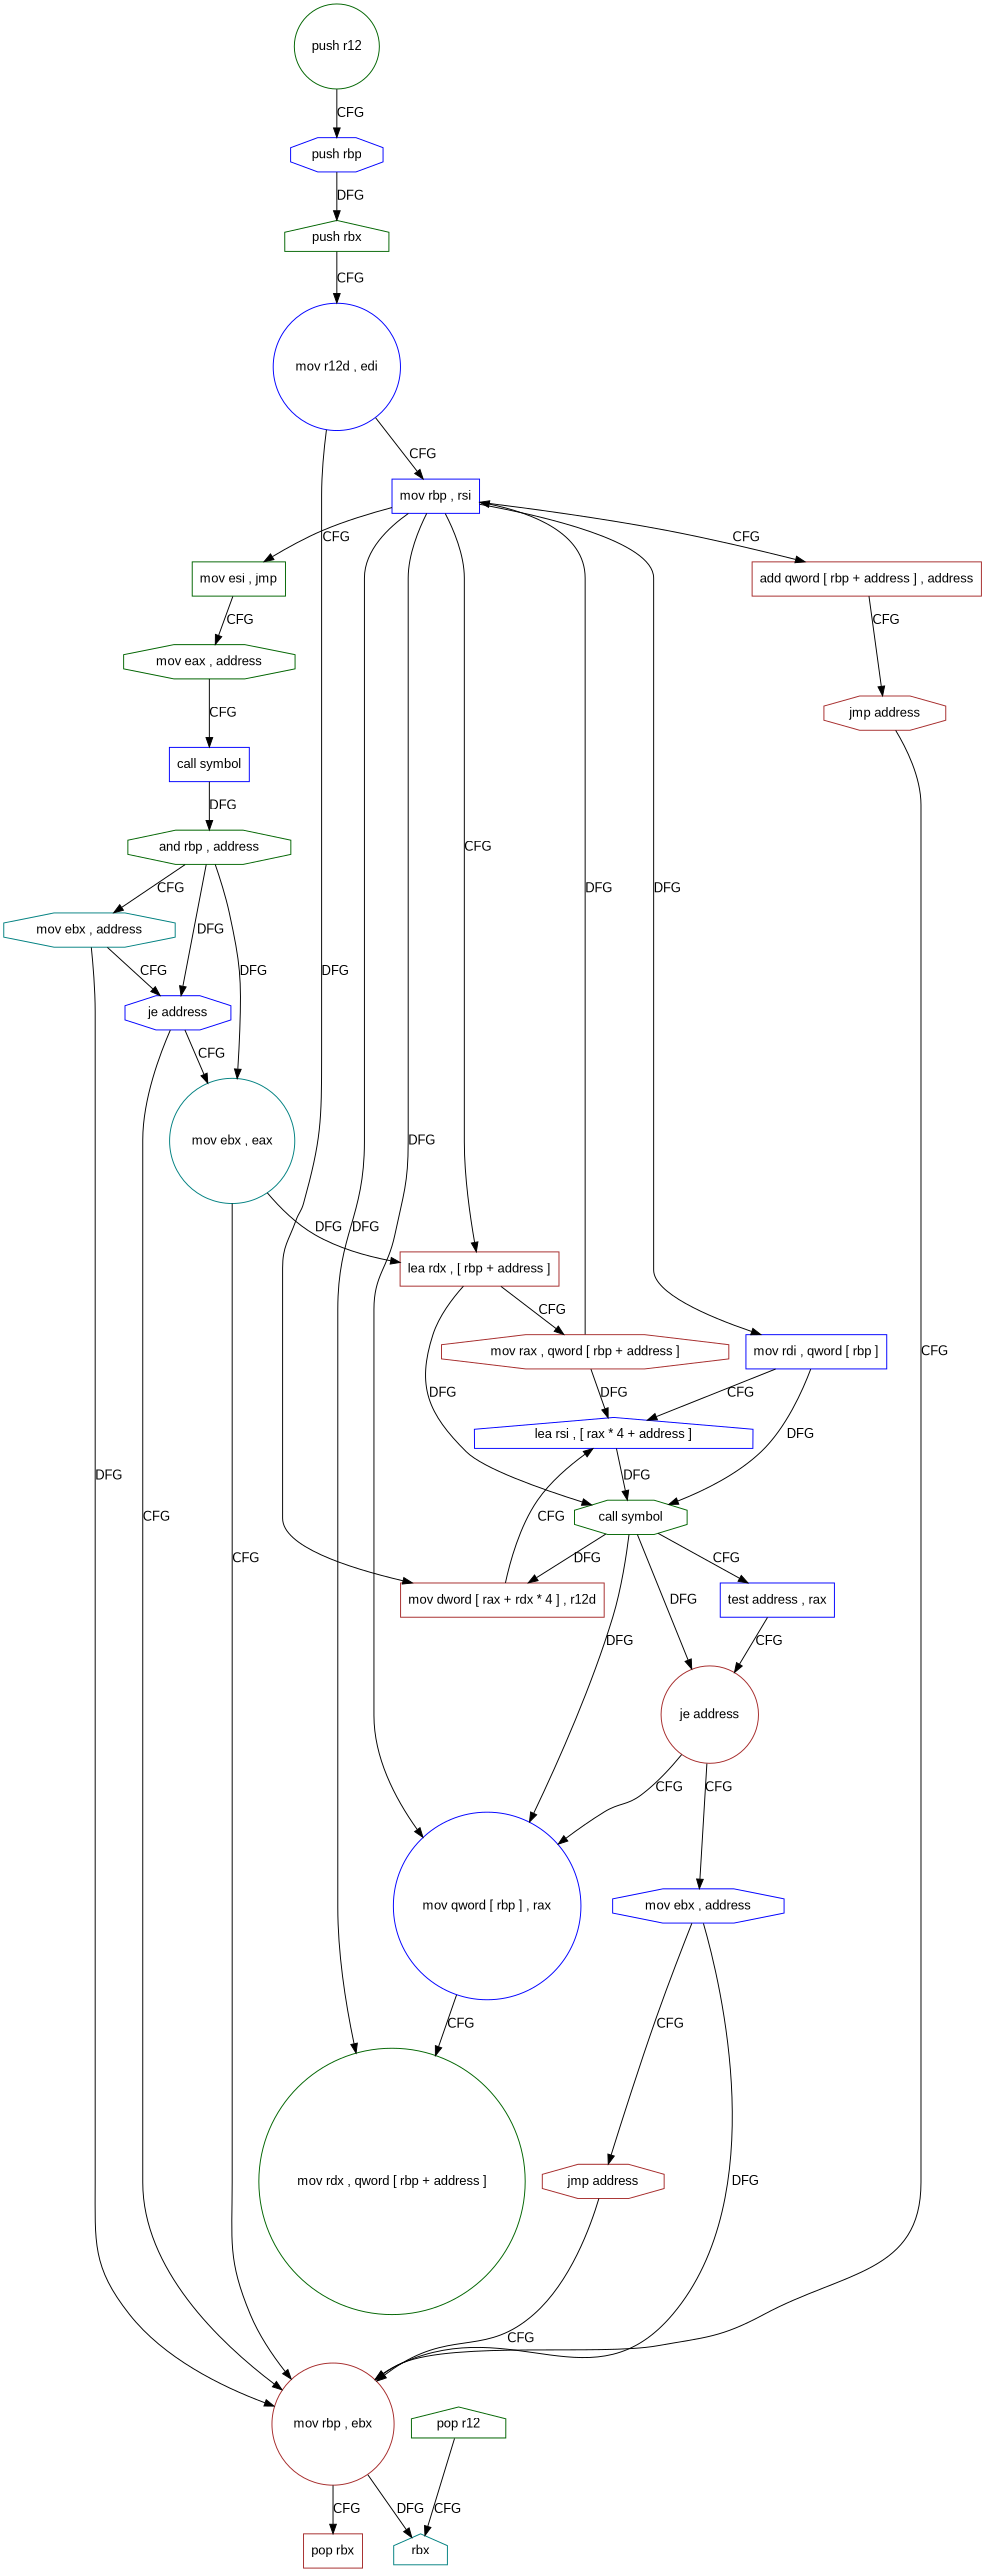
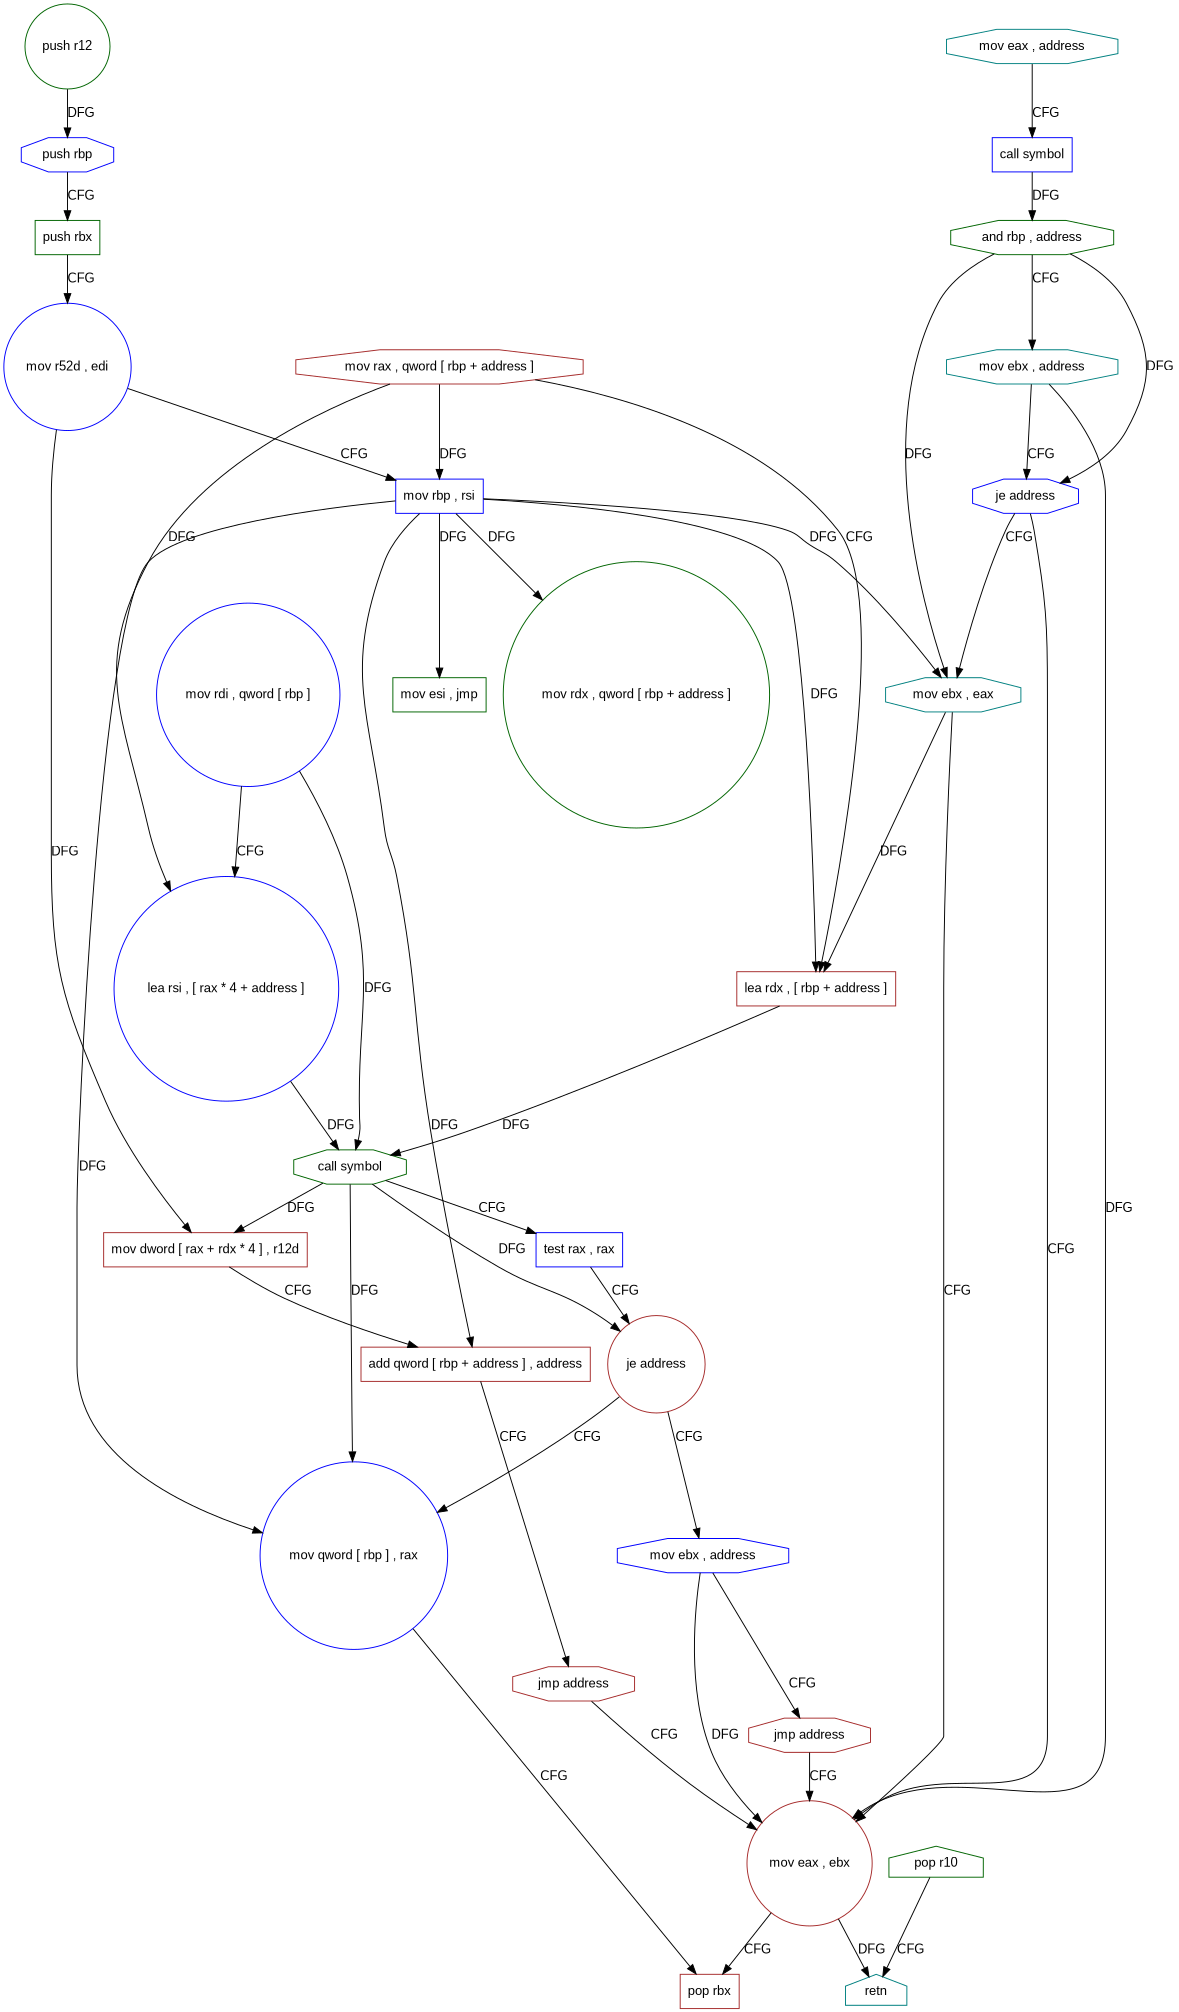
edge "push r12" -> "push rbp": label "CFG" -> "DFG"
edge "push rbp" -> "push rbx": label "DFG" -> "CFG"
node "push rbx": shape house -> box
node "mov r12d , edi": label "mov r12d , edi" -> "mov r52d , edi"
edge "mov rbp , rsi" -> "mov esi , jmp": label "CFG" -> "DFG"
edge "mov rbp , rsi" -> "add qword [ rbp + address ] , address": label "CFG" -> "DFG"
edge "mov esi , jmp" -> "mov eax , address": removed, label "CFG"
node "mov eax , address": color darkgreen -> teal
edge "mov rbp , rsi" -> "lea rdx , [ rbp + address ]": label "CFG" -> "DFG"
edge "mov rbp , rsi" -> "mov rdi , qword [ rbp ]": now "mov rbp , rsi" -> "mov ebx , eax"
node "mov ebx , eax": shape circle -> octagon
edge "lea rdx , [ rbp + address ]" -> "mov rax , qword [ rbp + address ]": reversed
node "mov rdi , qword [ rbp ]": shape box -> circle
node "lea rsi , [ rax * 4 + address ]": shape house -> circle
edge "mov dword [ rax + rdx * 4 ] , r12d" -> "lea rsi , [ rax * 4 + address ]": now "mov dword [ rax + rdx * 4 ] , r12d" -> "add qword [ rbp + address ] , address"
node "test address , rax": label "test address , rax" -> "test rax , rax"
edge "mov qword [ rbp ] , rax" -> "mov rdx , qword [ rbp + address ]": now "mov qword [ rbp ] , rax" -> "pop rbx"
node "mov rbp , ebx": label "mov rbp , ebx" -> "mov eax , ebx"
node "pop r12": label "pop r12" -> "pop r10"
node "rbx": label "rbx" -> "retn"
